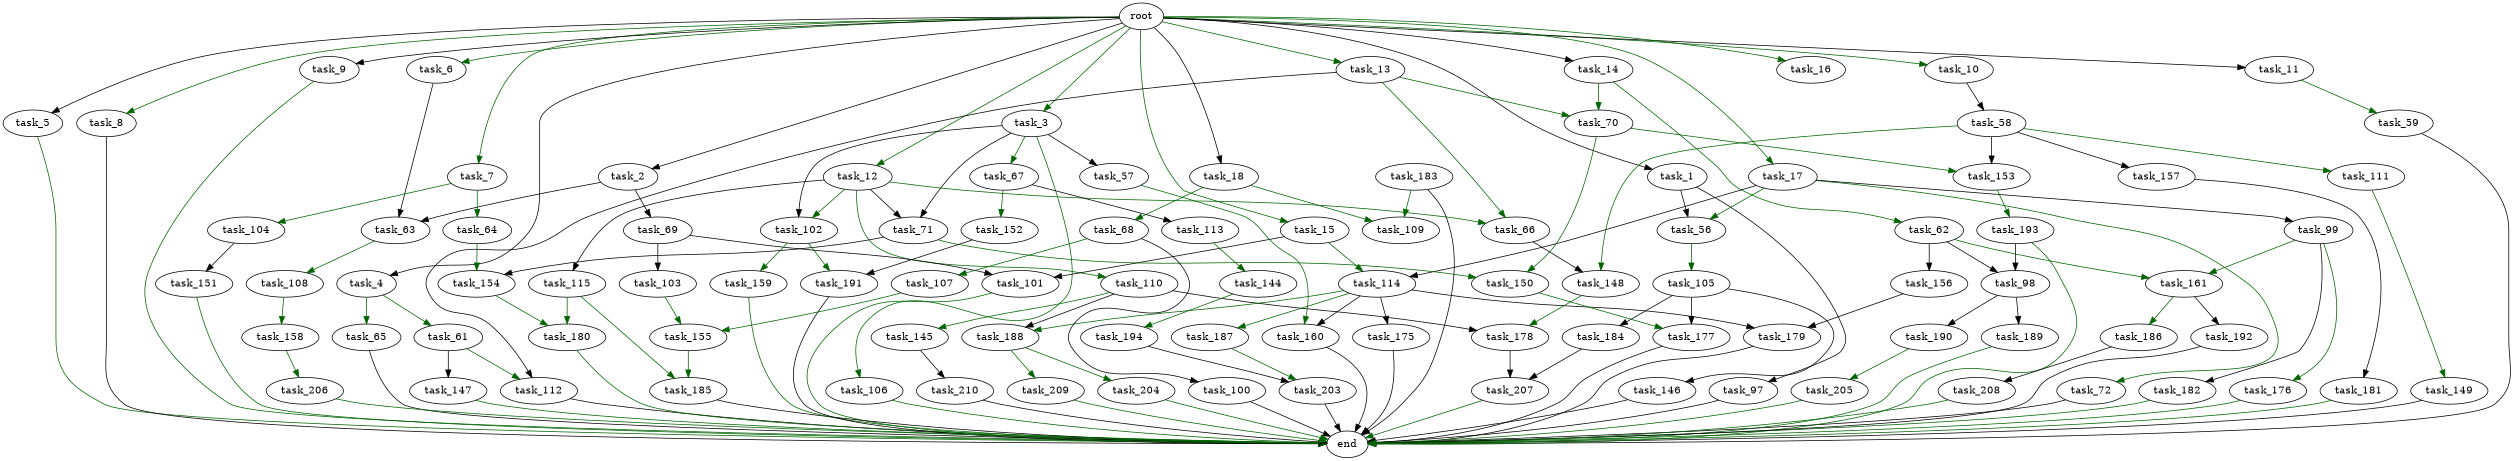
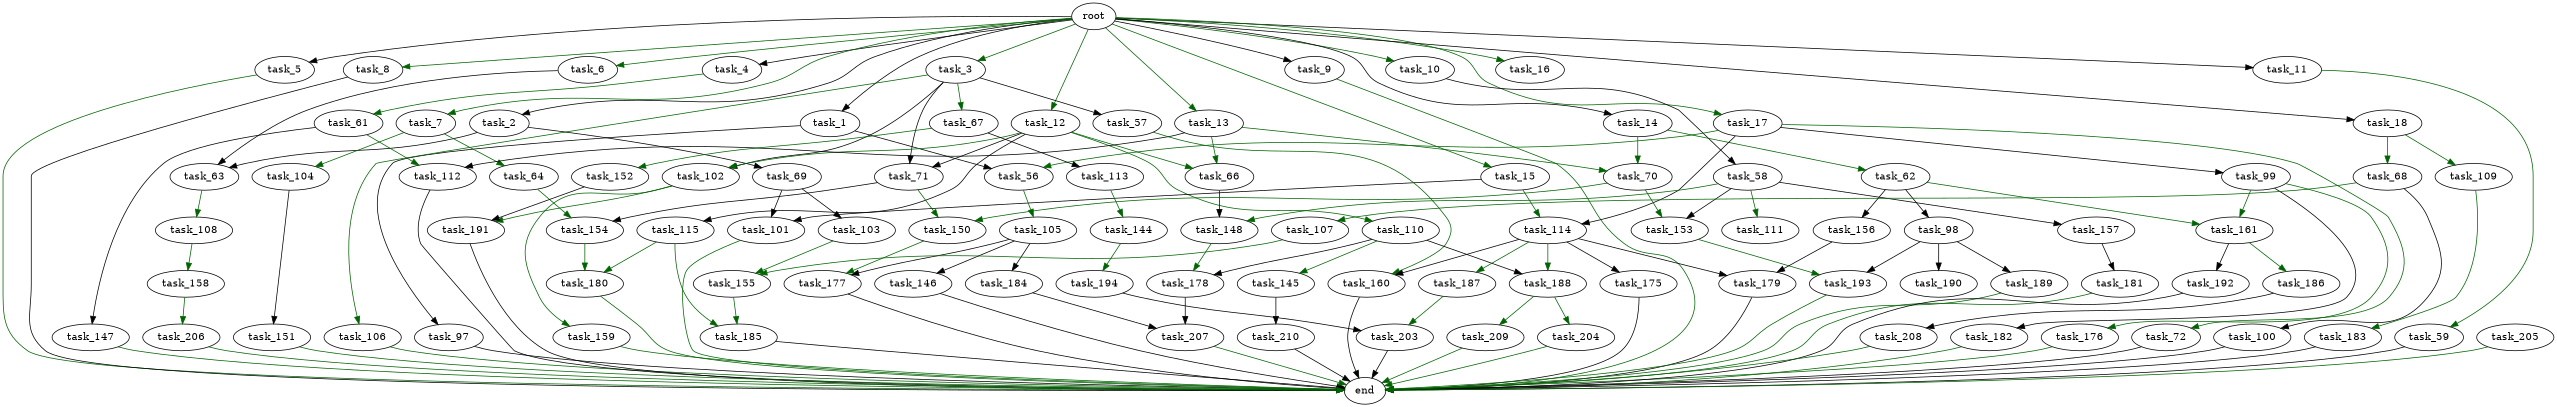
edge "task_183" -> "task_109": reversed
edge "task_193" -> "task_98": reversed
node "task_65": removed
edge "task_190" -> "task_205": removed
node "task_149": removed
